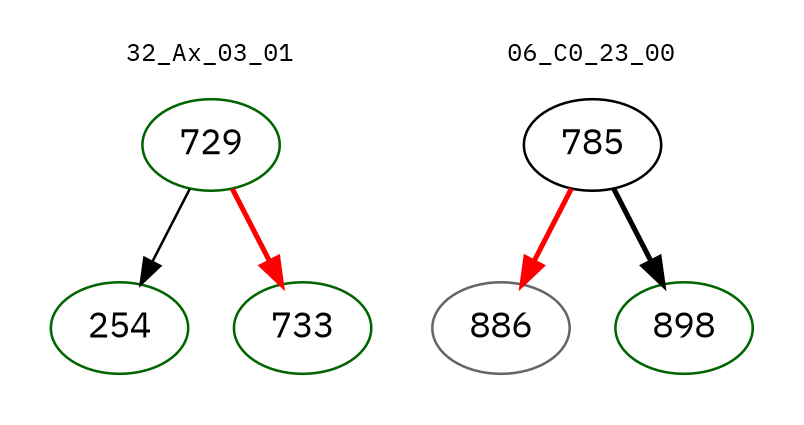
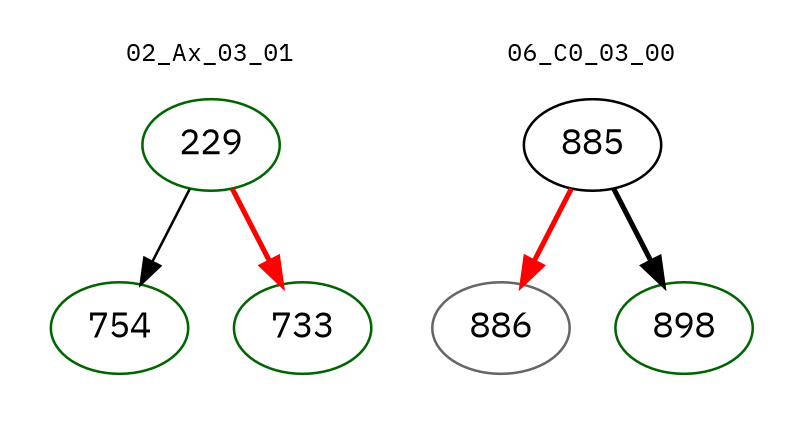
cluster "32_Ax_03_01": label "32_Ax_03_01" -> "02_Ax_03_01"
cluster "06_C0_23_00": label "06_C0_23_00" -> "06_C0_03_00"
node "729": label "729" -> "229"
node "785": label "785" -> "885"
node "254": label "254" -> "754"
